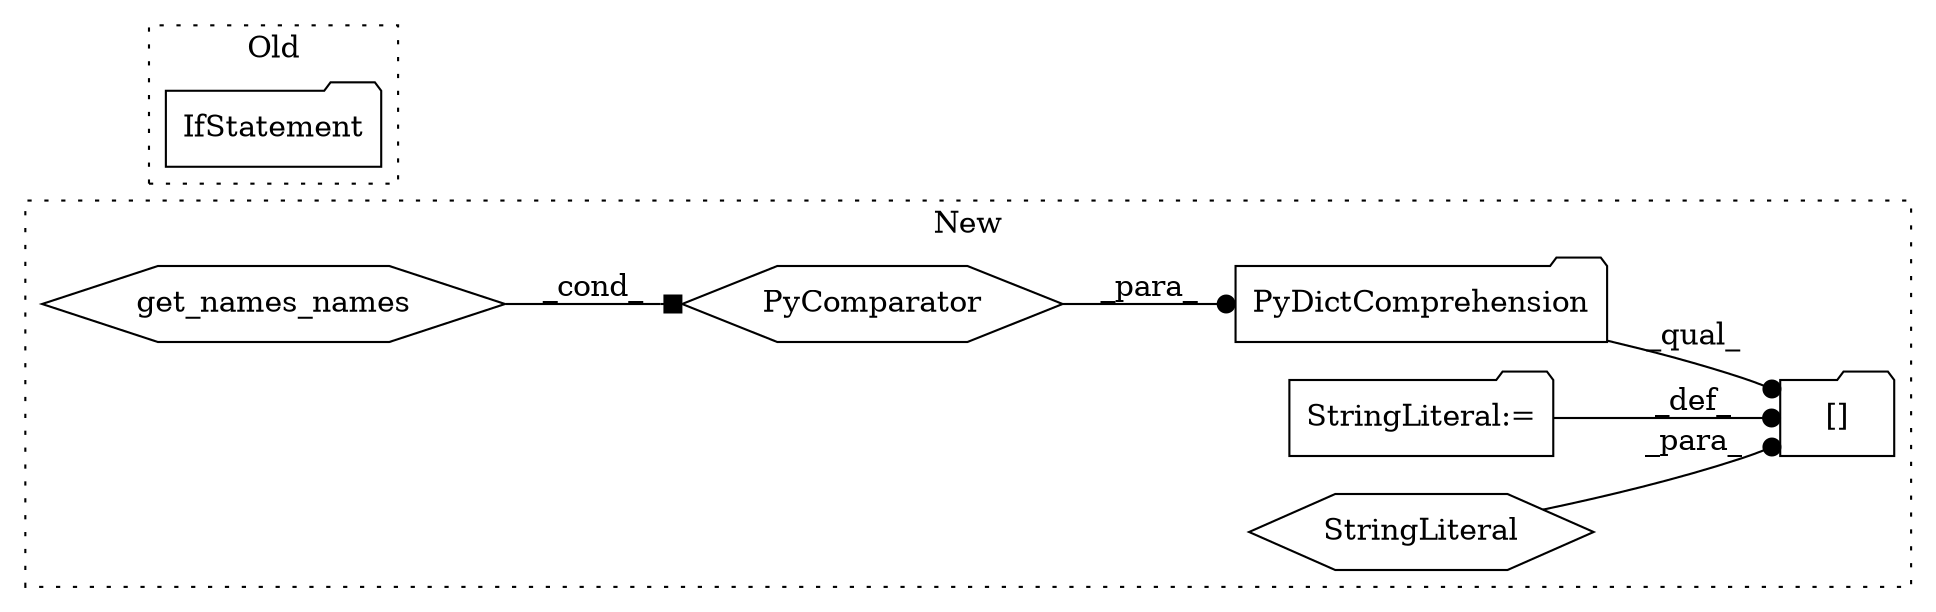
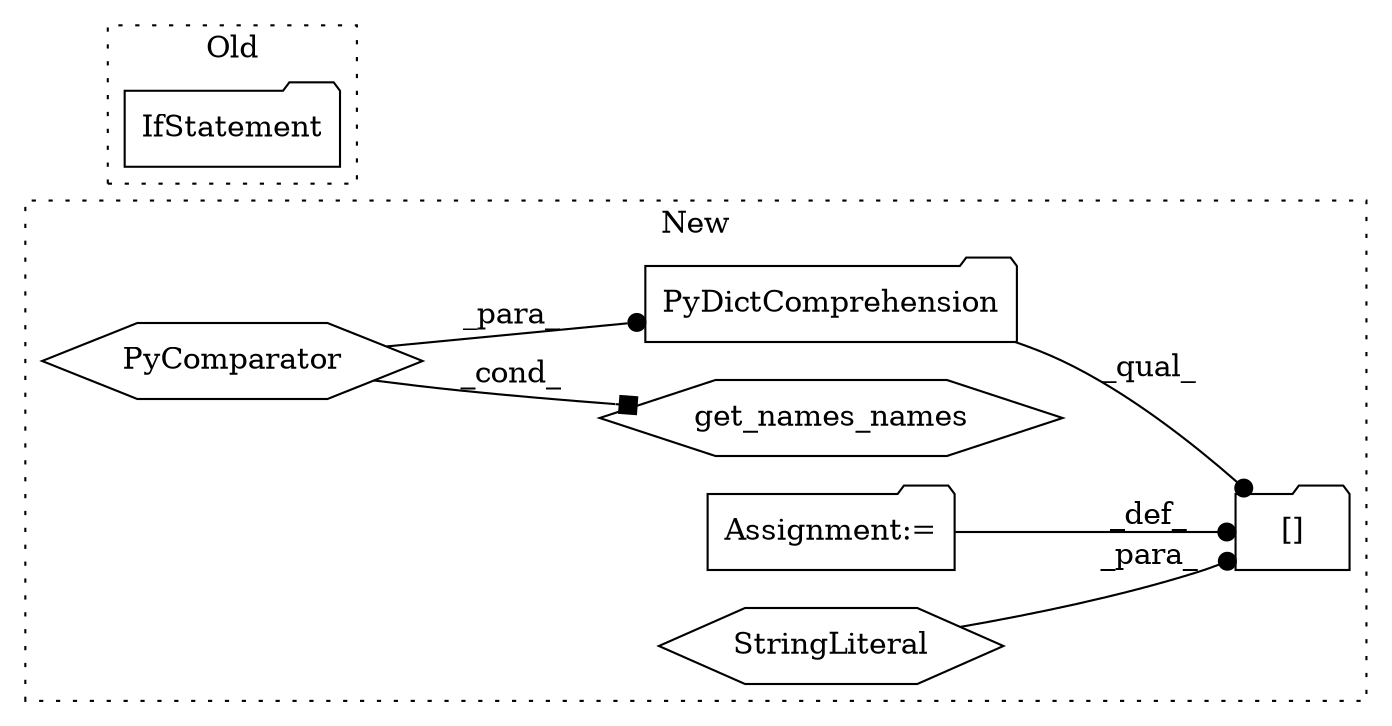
edge "get_names_names" -> "PyComparator": reversed
node "StringLiteral:=": label "StringLiteral:=" -> "Assignment:="
